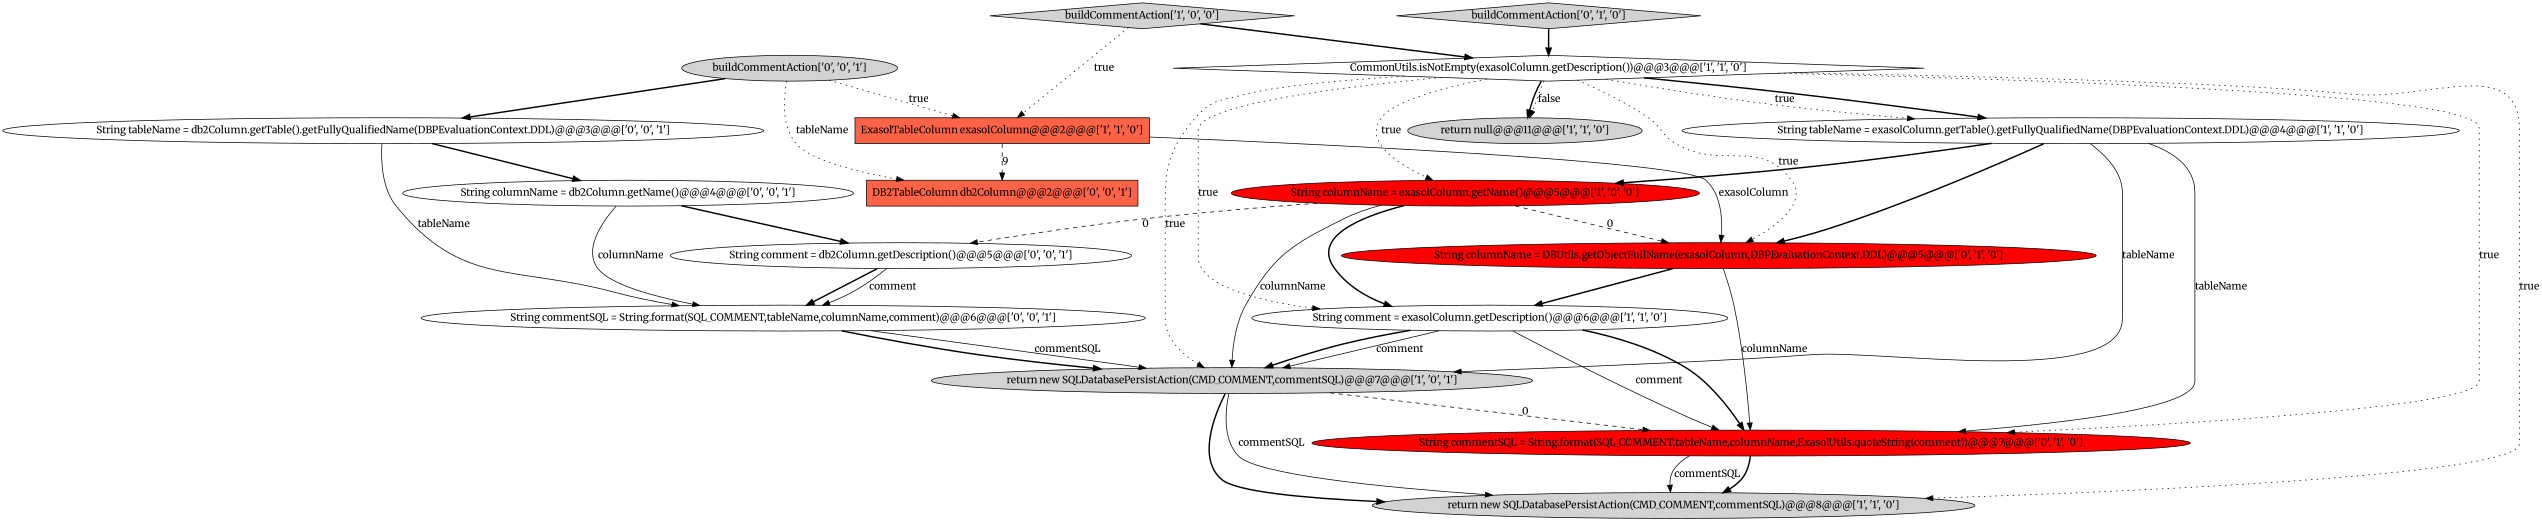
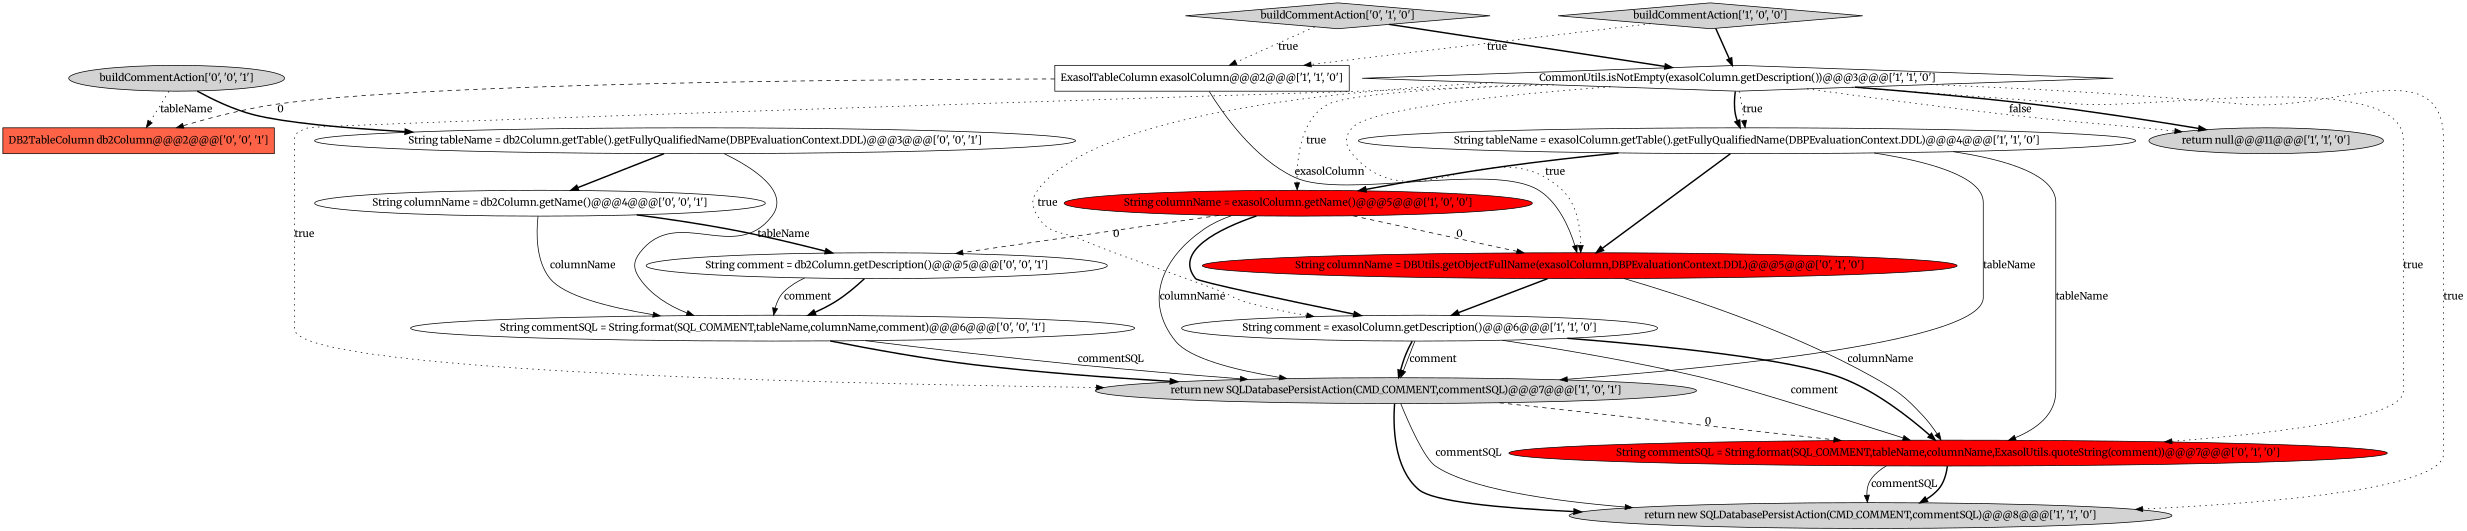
edge "buildCommentAction['0', '0', '1']" -> "ExasolTableColumn exasolColumn@@@2@@@['1', '1', '0']": now "buildCommentAction['0', '1', '0']" -> "ExasolTableColumn exasolColumn@@@2@@@['1', '1', '0']"
node "ExasolTableColumn exasolColumn@@@2@@@['1', '1', '0']": fillcolor tomato -> white
edge "ExasolTableColumn exasolColumn@@@2@@@['1', '1', '0']" -> "DB2TableColumn db2Column@@@2@@@['0', '0', '1']": label "9" -> "0"
